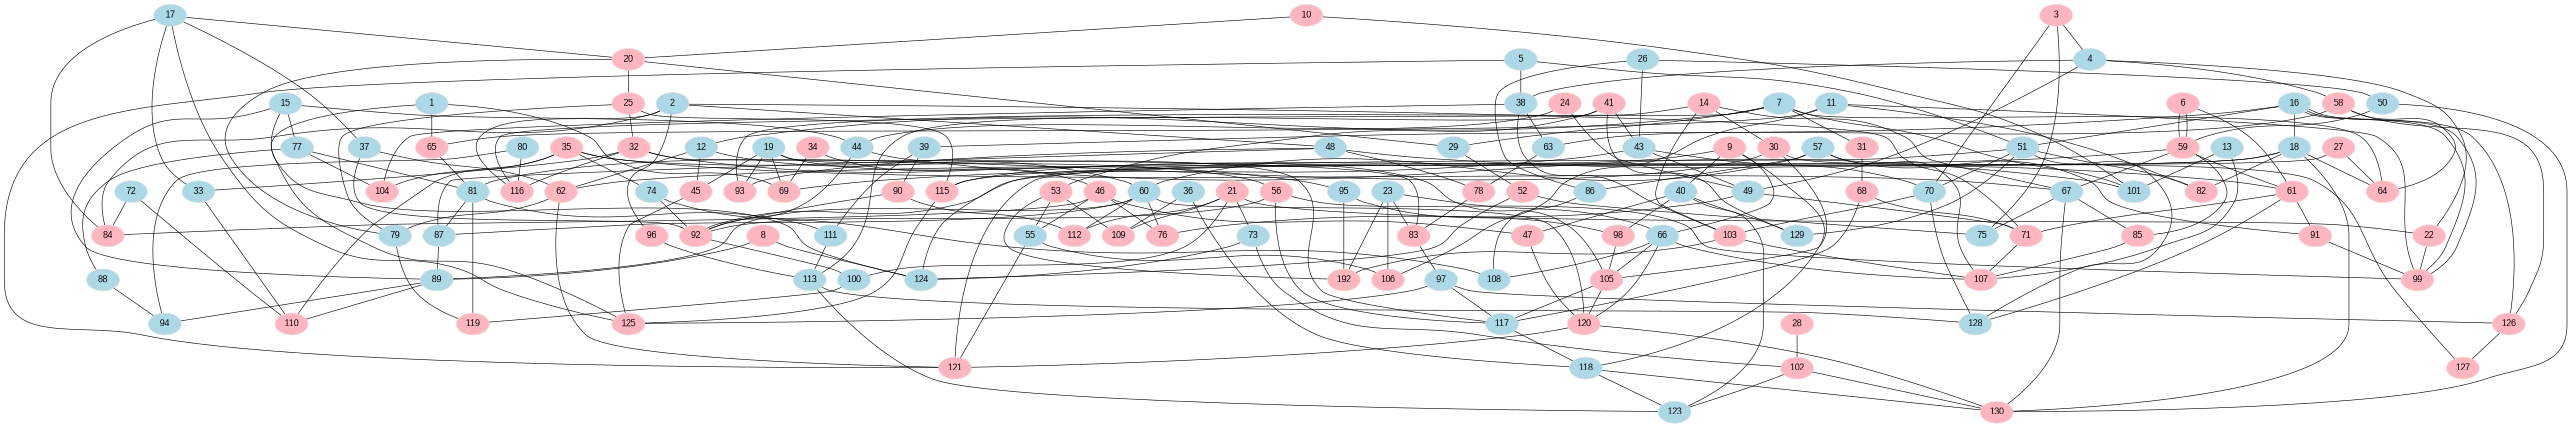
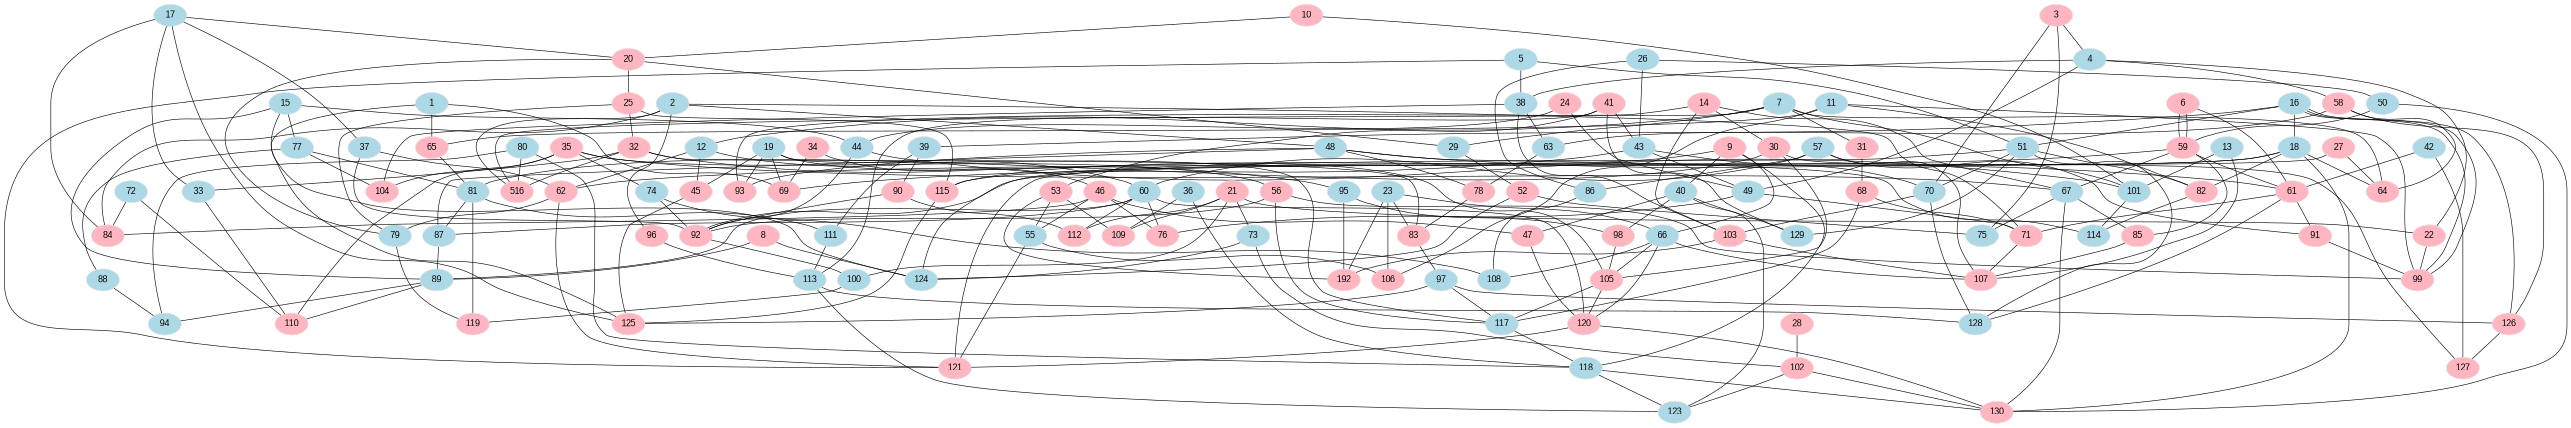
node "42": added
node "116": label "116" -> "516"
node "114": added
edge "80" -- "118": added
